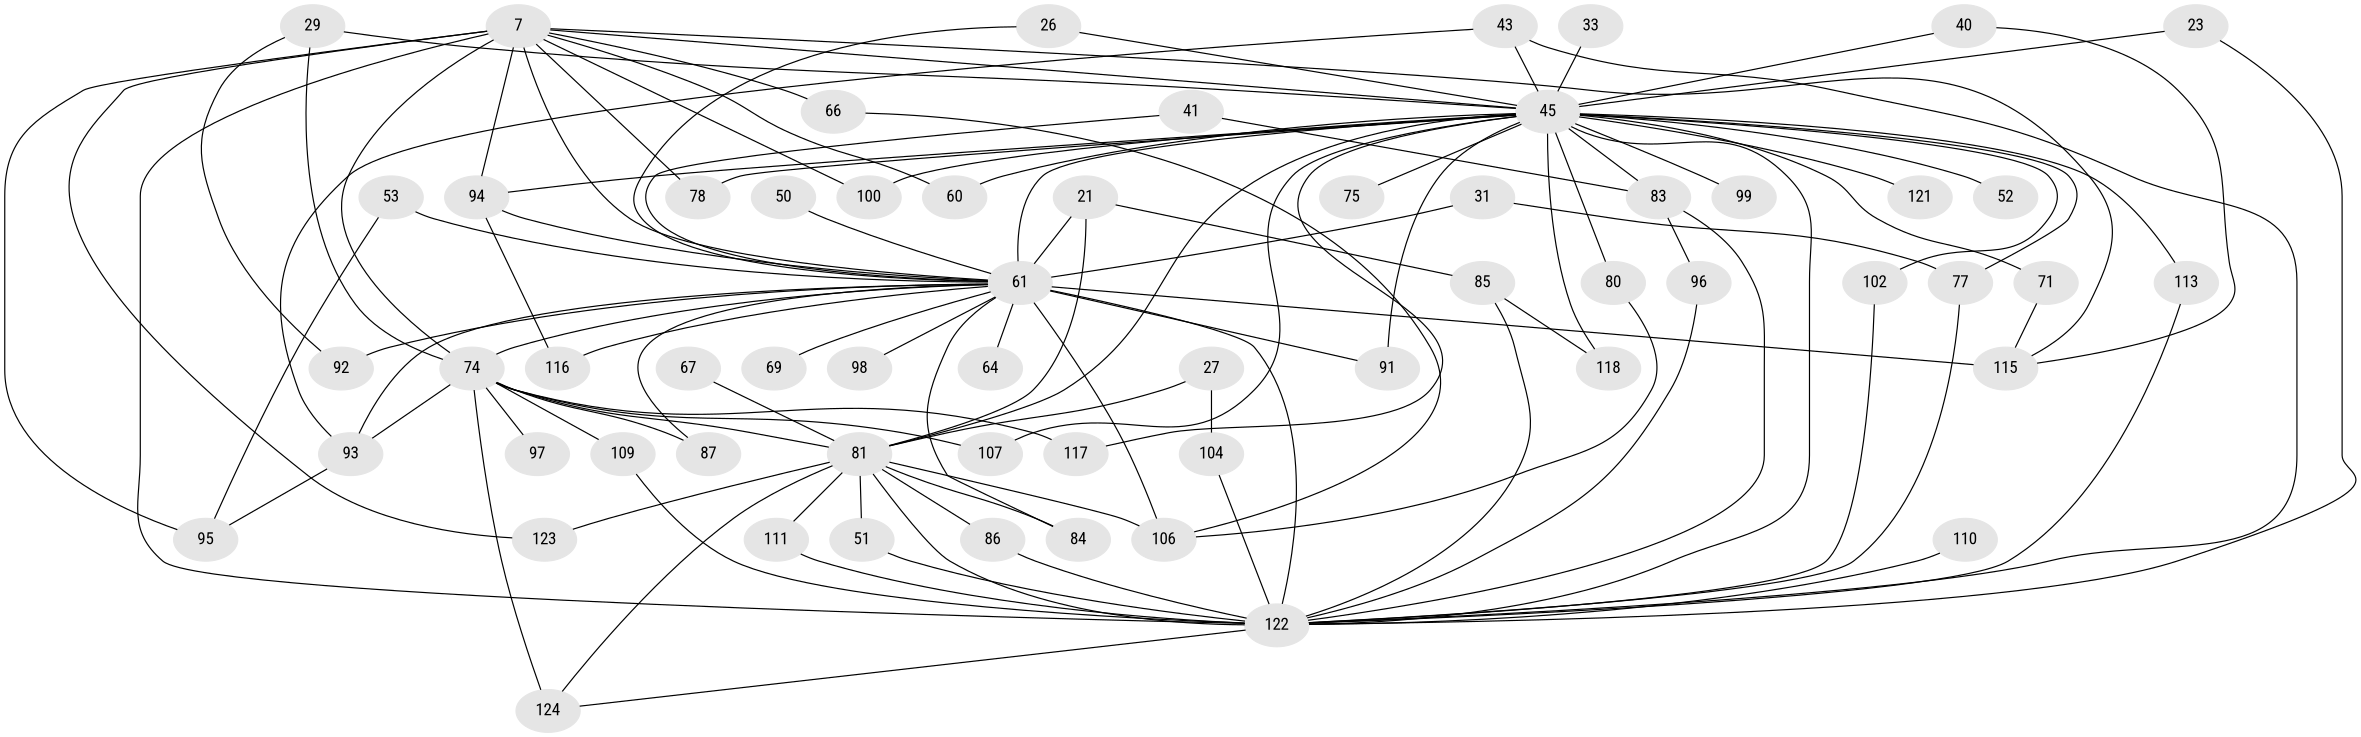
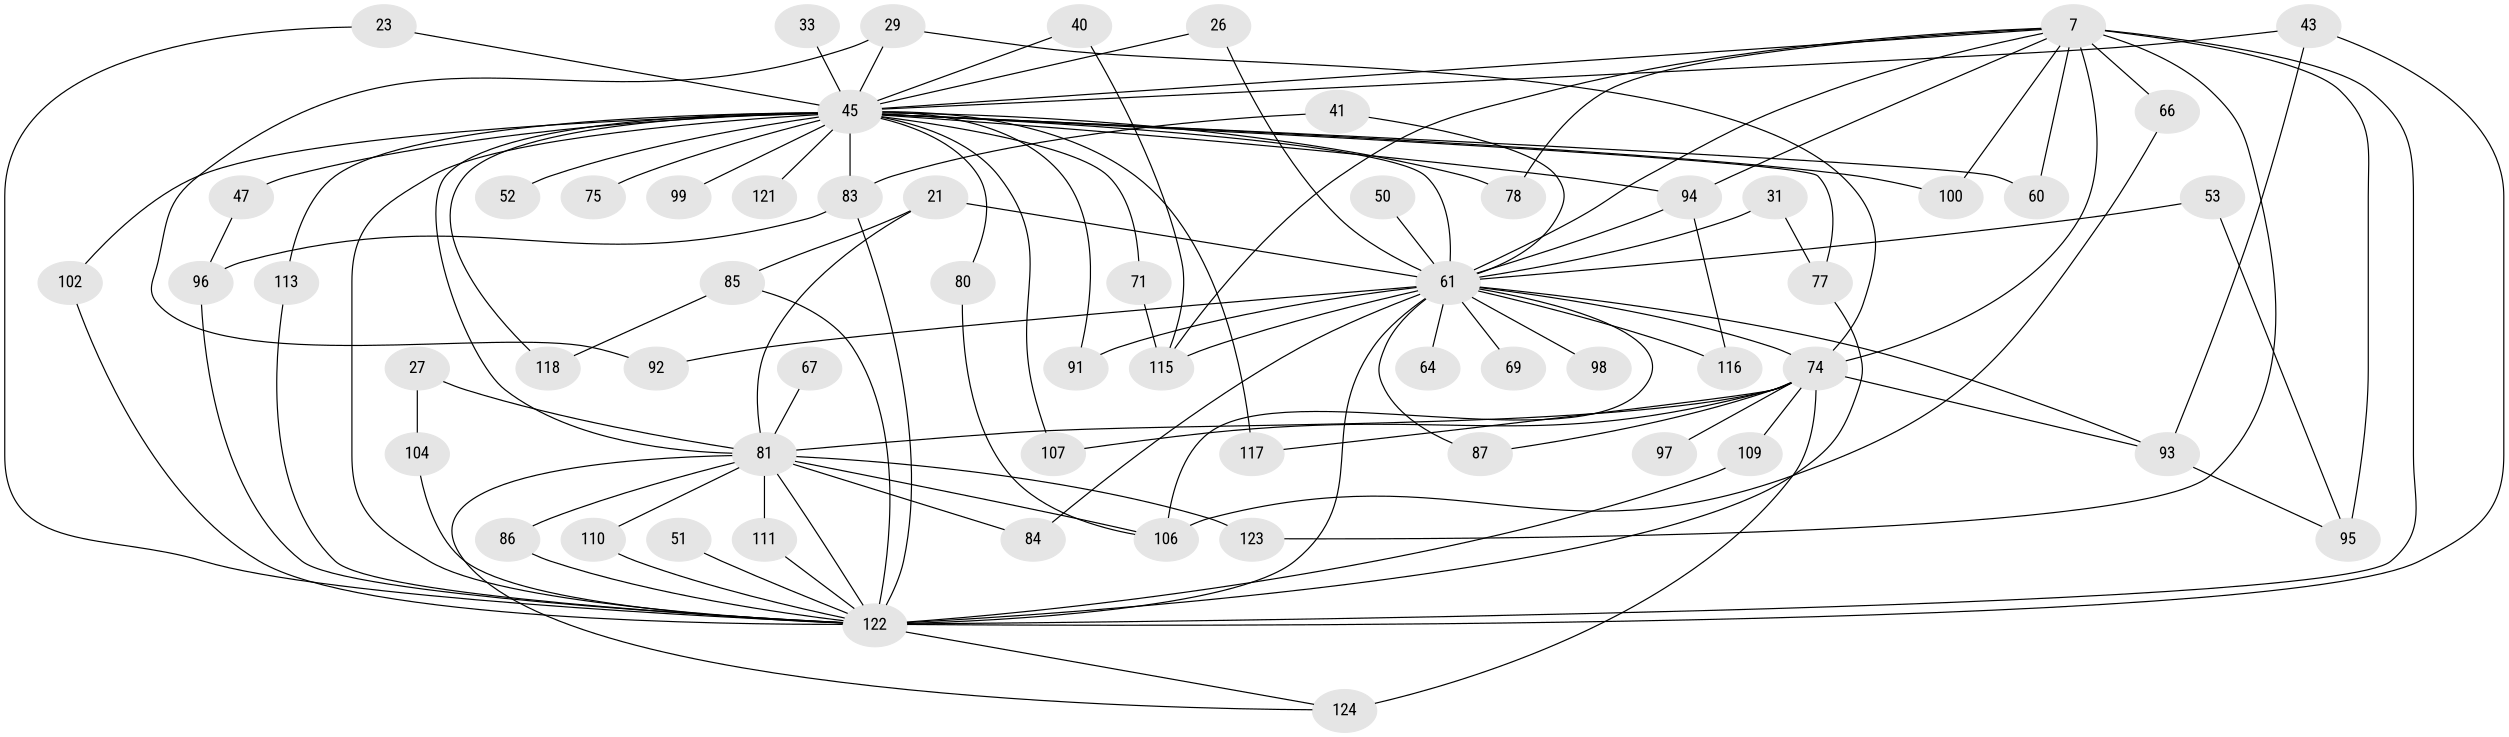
node "47": added
edge "81" -- "51": now "81" -- "110"
